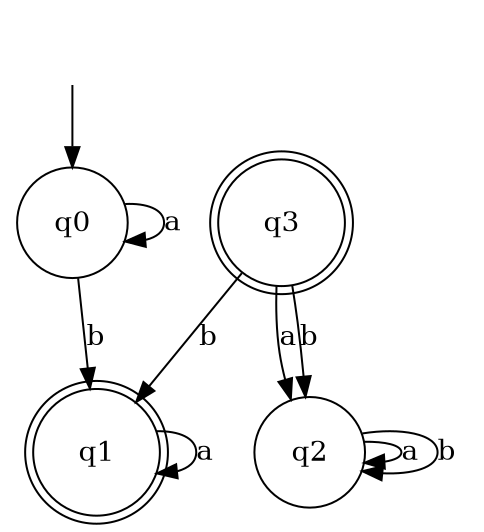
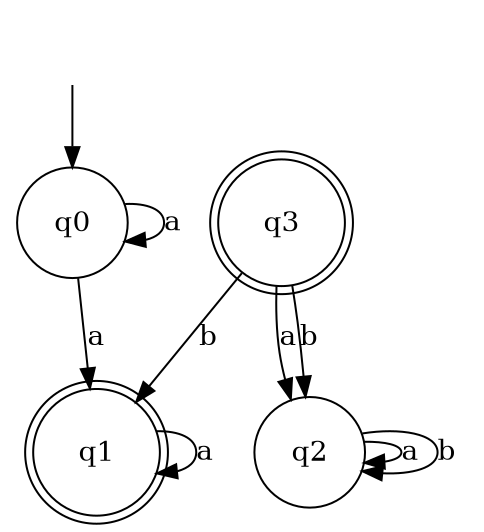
edge "q0" -> "q1": label "b" -> "a"
